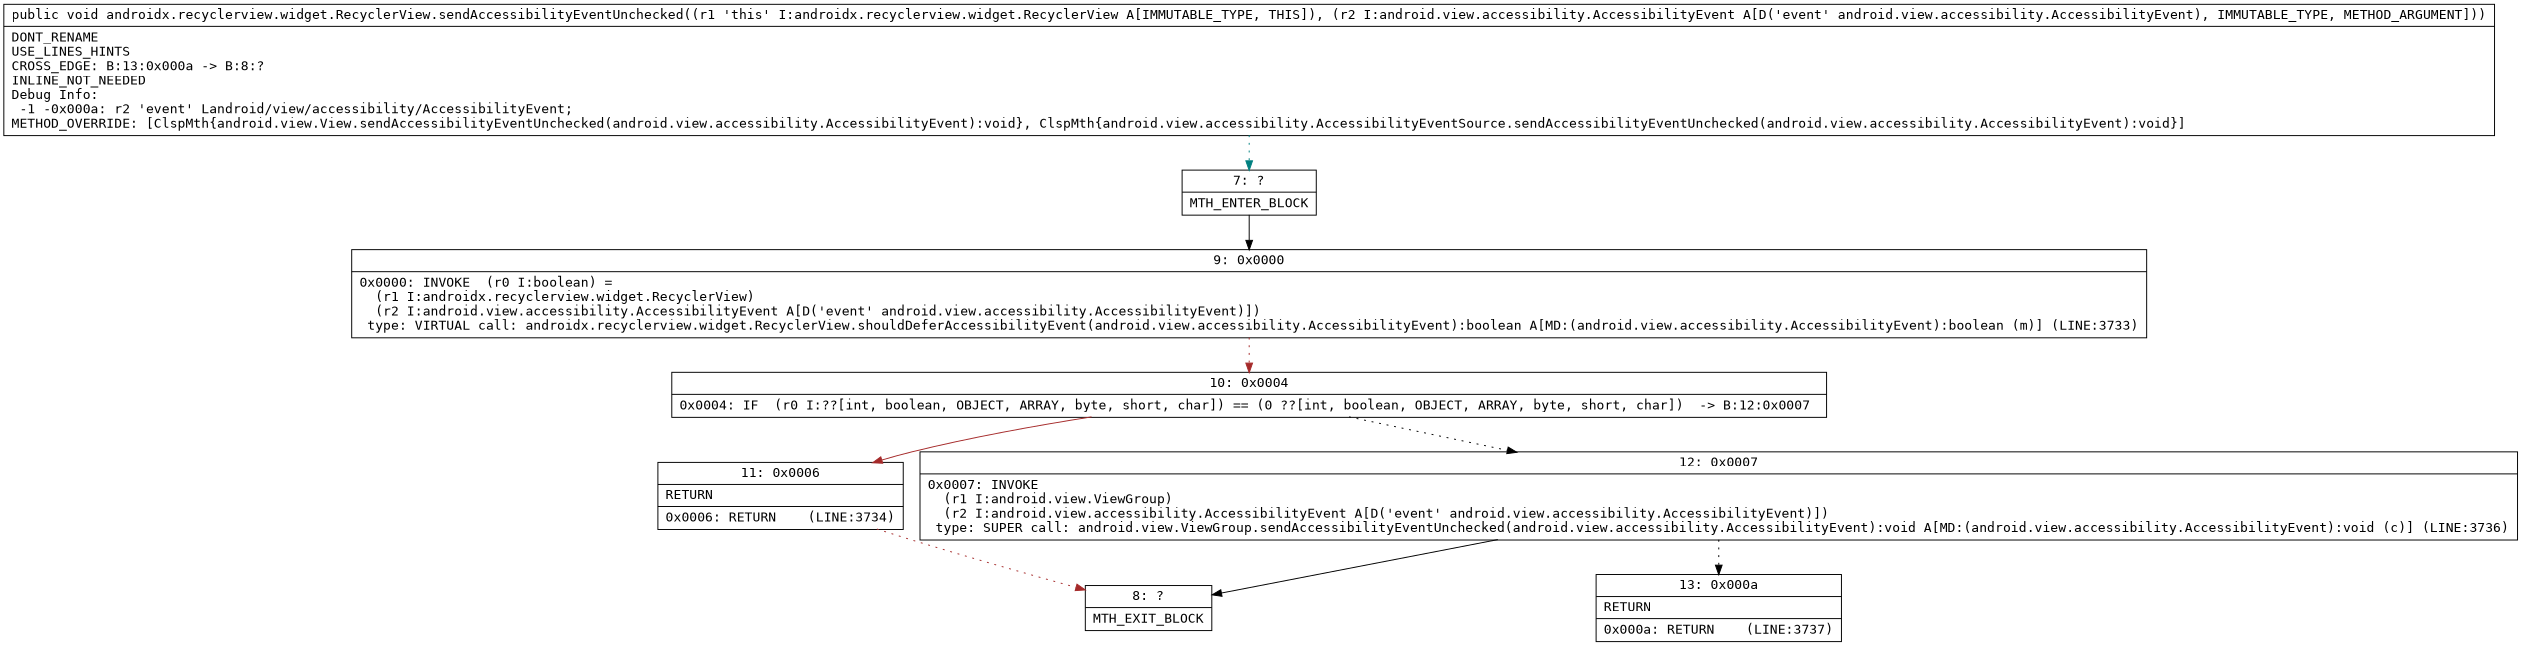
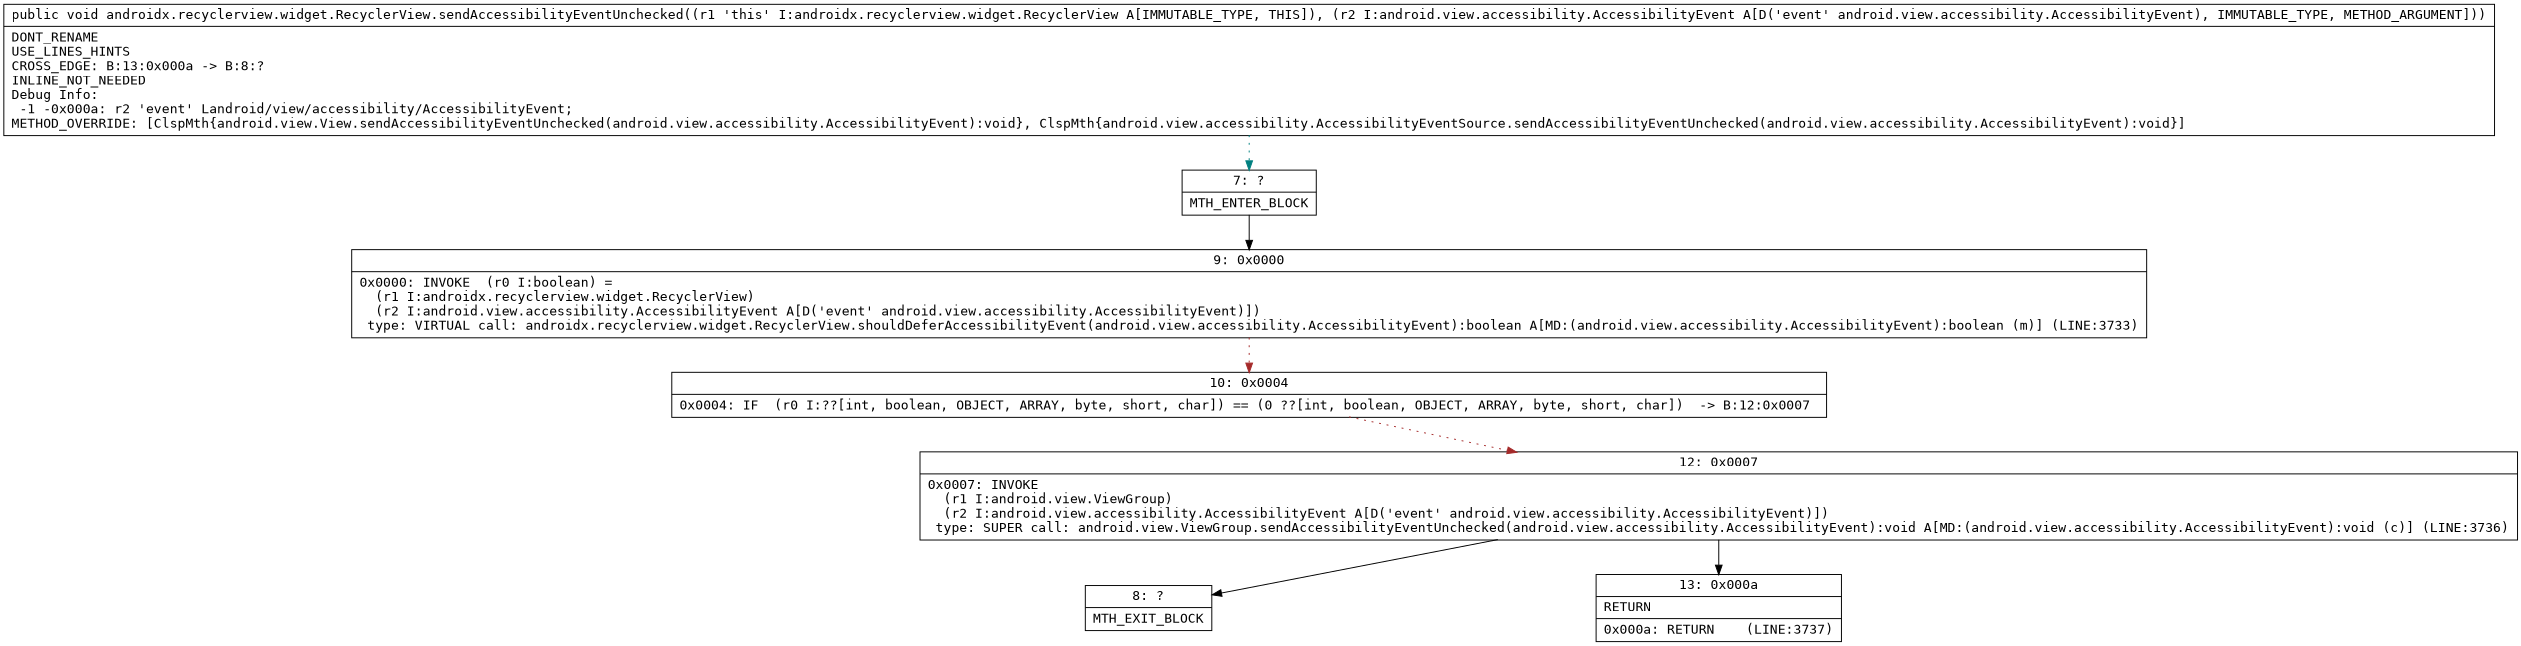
edge "10: 0x0004" -> "12: 0x0007": color black -> brown
node "11: 0x0006": removed
edge "12: 0x0007" -> "13: 0x000a": style dotted -> solid
